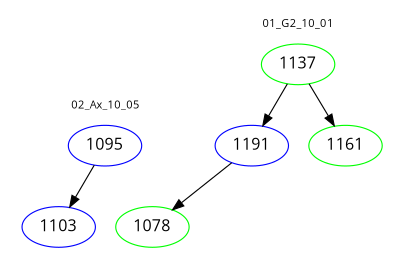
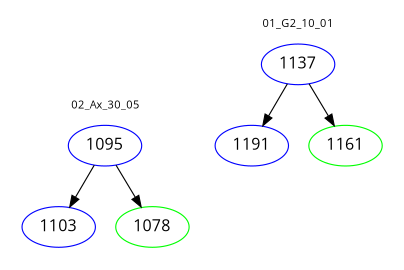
node "1137": color green -> blue
cluster "02_Ax_10_05": label "02_Ax_10_05" -> "02_Ax_30_05"
edge "1191" -> "1078": now "1095" -> "1078"
